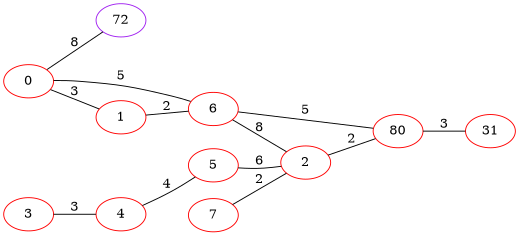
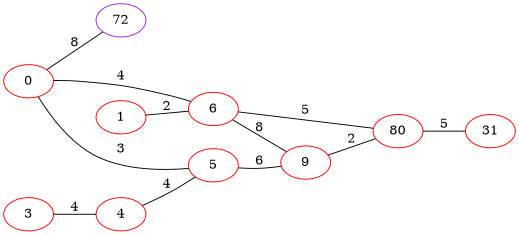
edge "0" -- "6": label "5" -> "4"
edge "0" -- "1": now "0" -- "5"
edge "80" -- "31": label "3" -> "5"
node "2": label "2" -> "9"
edge "3" -- "4": label "3" -> "4"
node "7": removed
